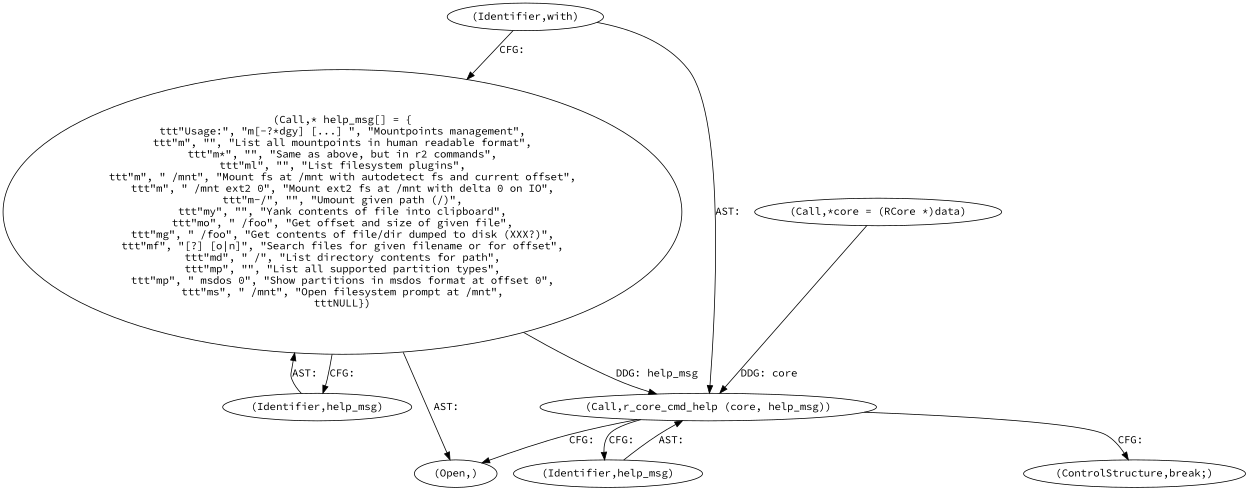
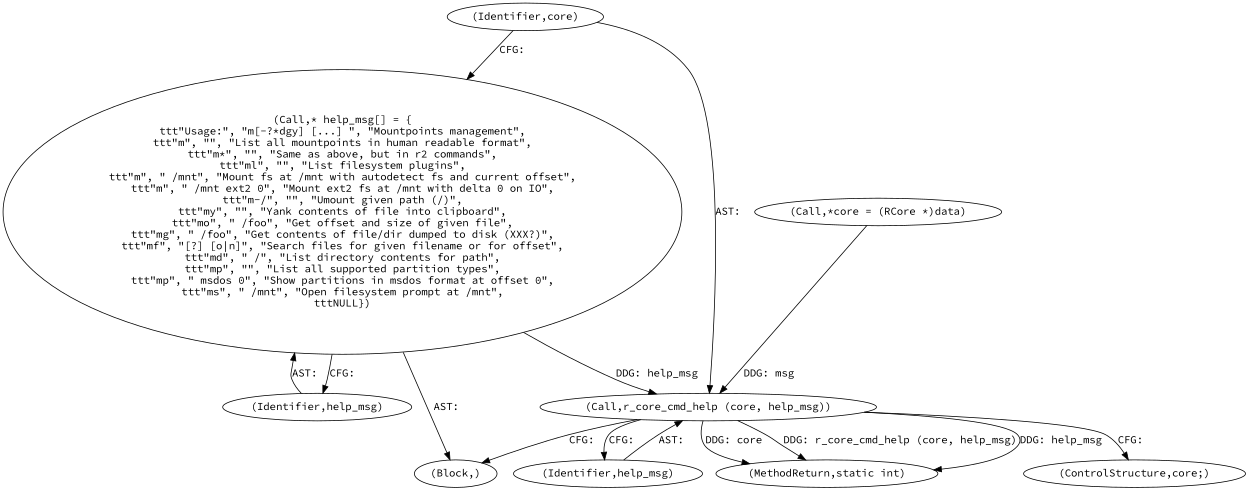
node "(Identifier,with)": label "(Identifier,with)" -> "(Identifier,core)"
edge "(Call,*core = (RCore *)data)" -> "(Call,r_core_cmd_help (core, help_msg))": label "DDG: core" -> "DDG: msg"
node "(Open,)": label "(Open,)" -> "(Block,)"
node "(MethodReturn,static int)": added
node "(ControlStructure,break;)": label "(ControlStructure,break;)" -> "(ControlStructure,core;)"
